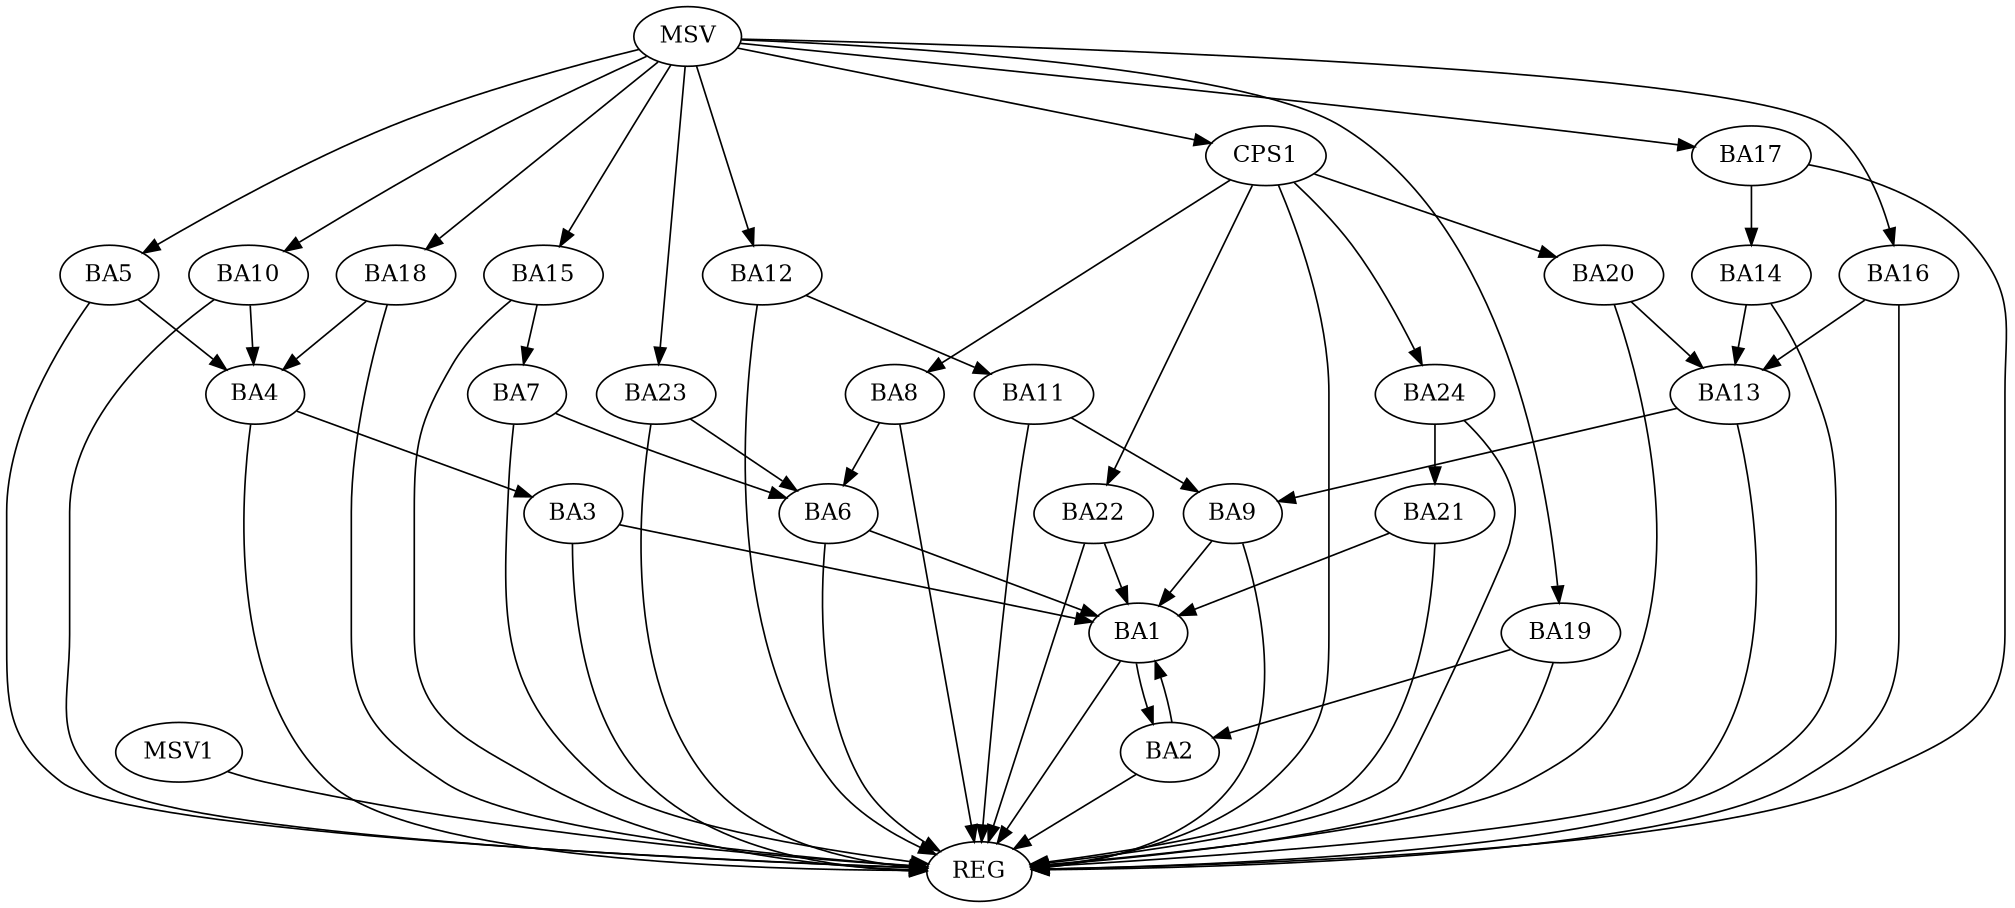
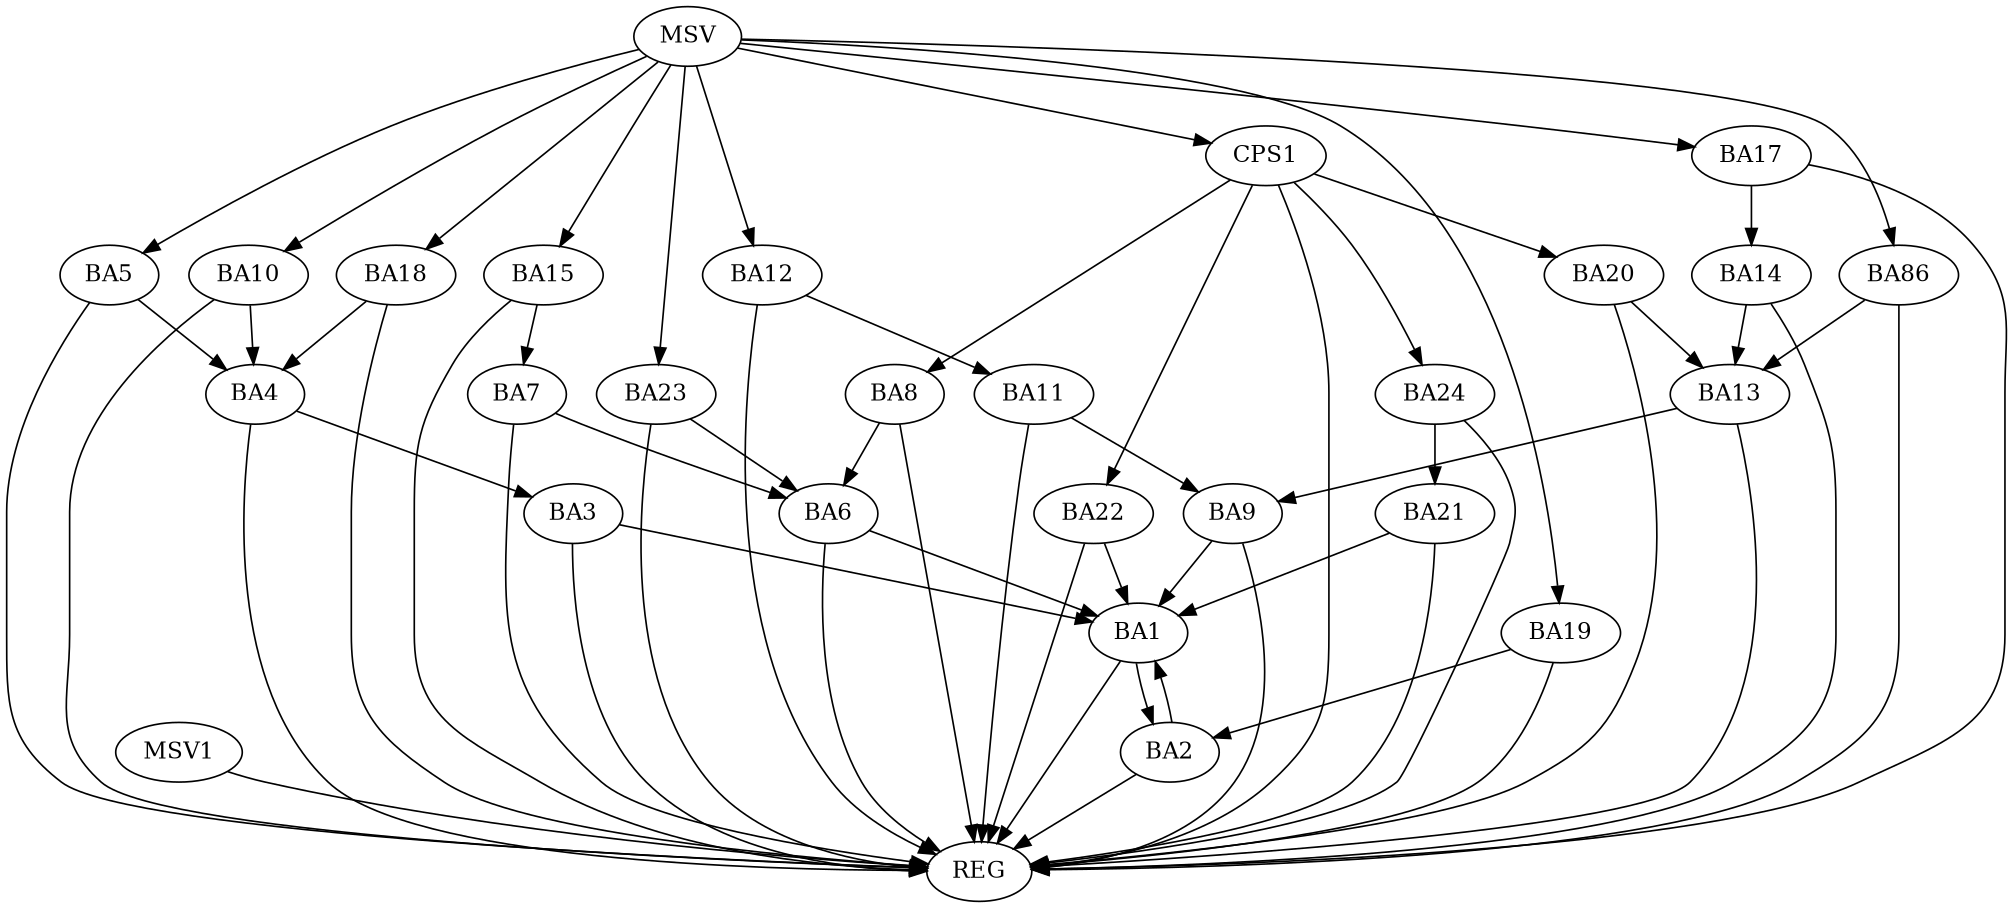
node "BA16": label "BA16" -> "BA86"
